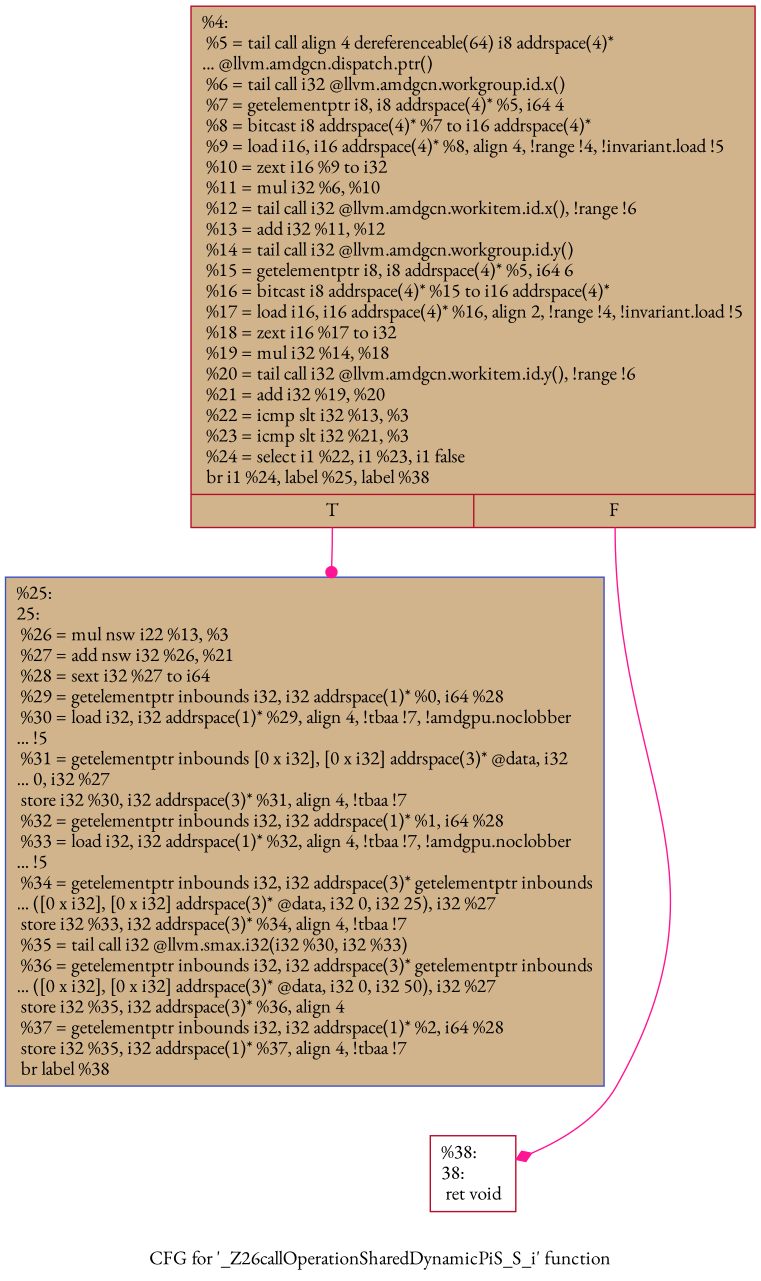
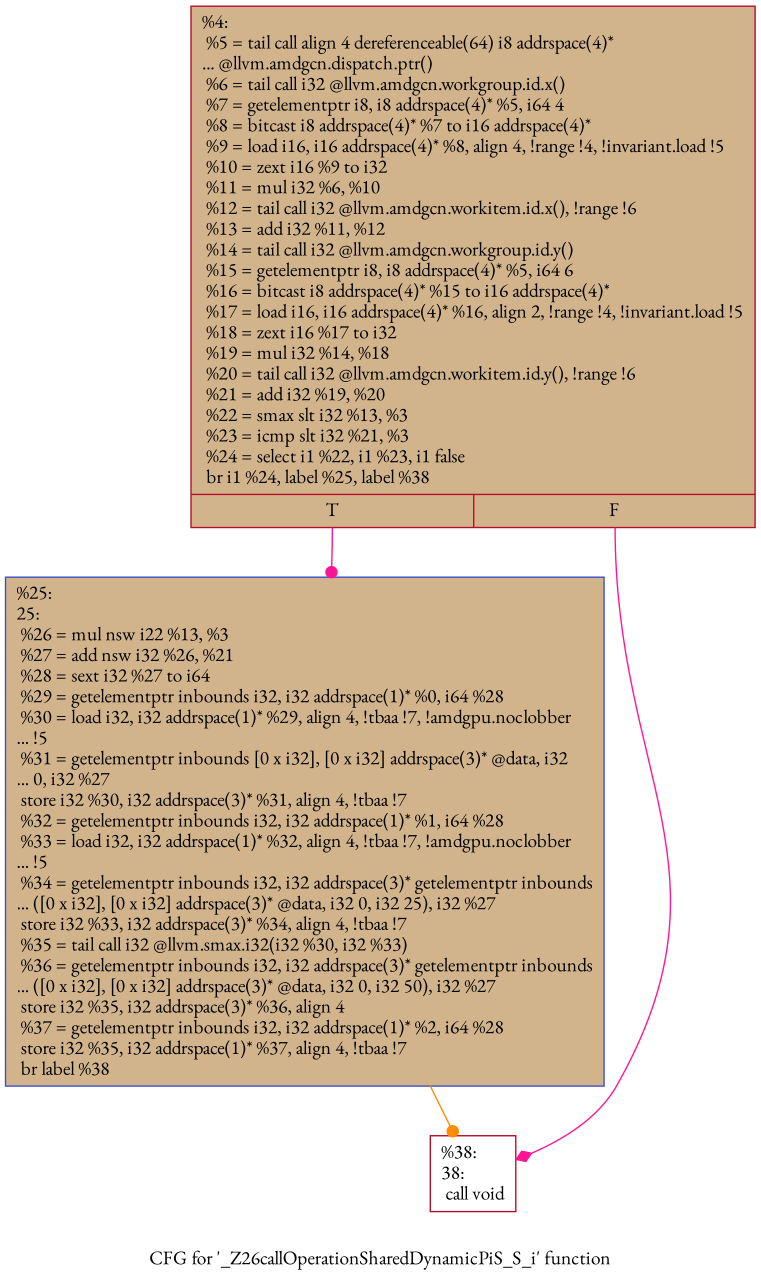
node "%4:": text "%22 = icmp slt i32 %13, %3" -> "%22 = smax slt i32 %13, %3"
edge "%25:" -> "%38:": added
node "%38:": text "ret void" -> "call void"
